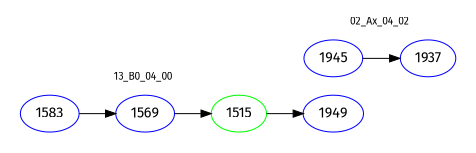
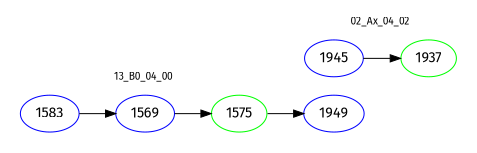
node "1937": color blue -> green
node "1515": label "1515" -> "1575"
